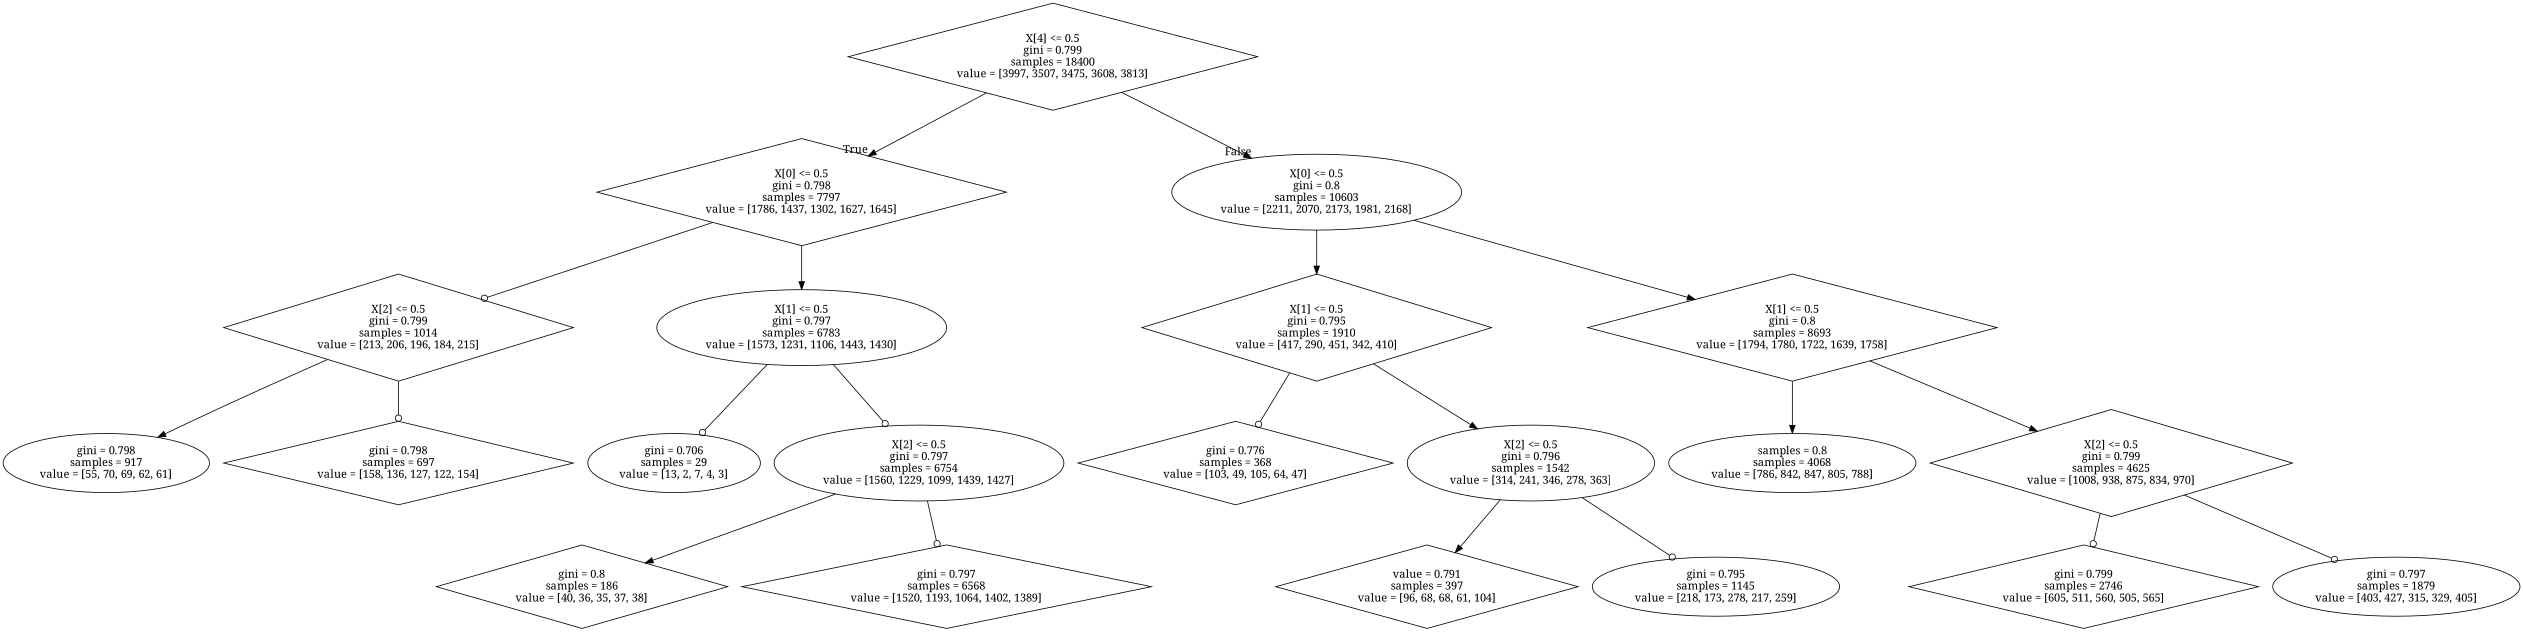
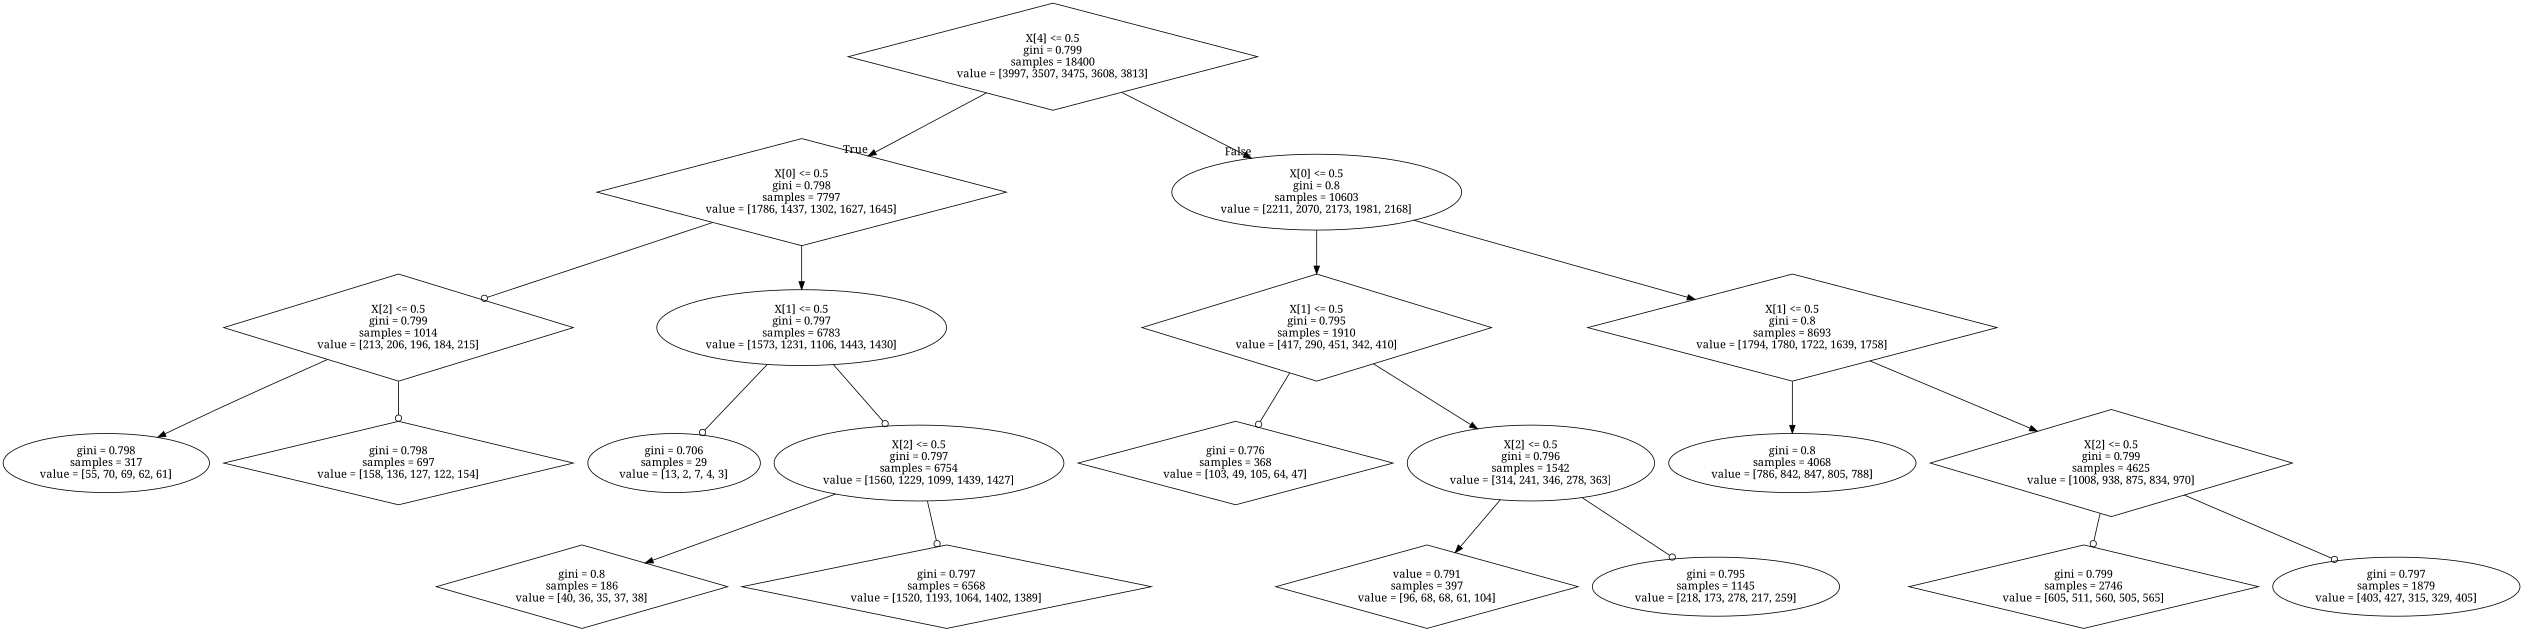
node "gini = 0.798 samples = 917 value = [55, 70, 69, 62, 61]": label "gini = 0.798 samples = 917 value = [55, 70, 69, 62, 61]" -> "gini = 0.798 samples = 317 value = [55, 70, 69, 62, 61]"
node "samples = 0.8 samples = 4068 value = [786, 842, 847, 805, 788]": label "samples = 0.8 samples = 4068 value = [786, 842, 847, 805, 788]" -> "gini = 0.8 samples = 4068 value = [786, 842, 847, 805, 788]"
